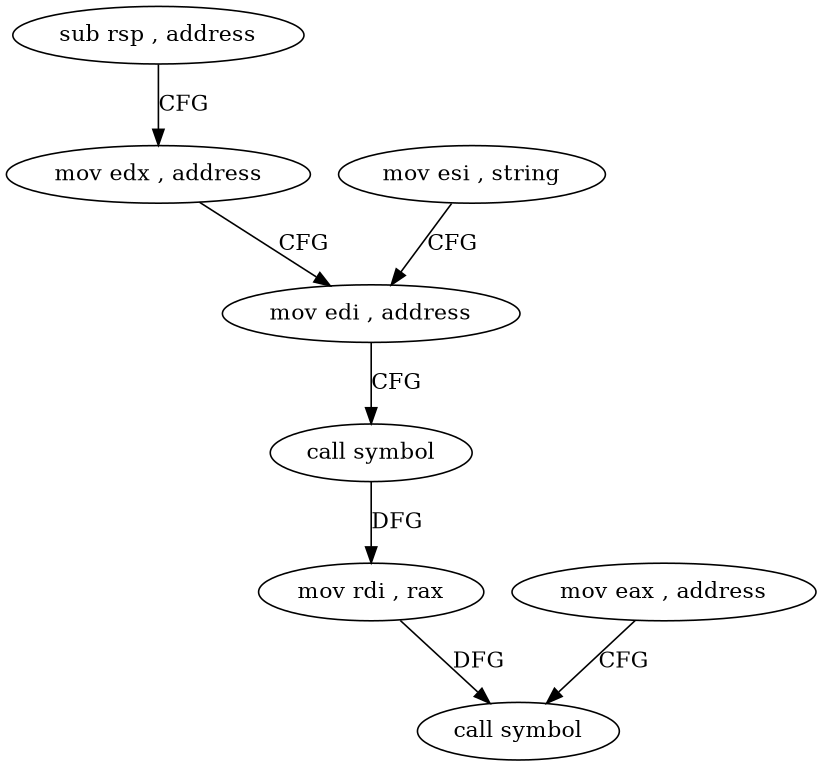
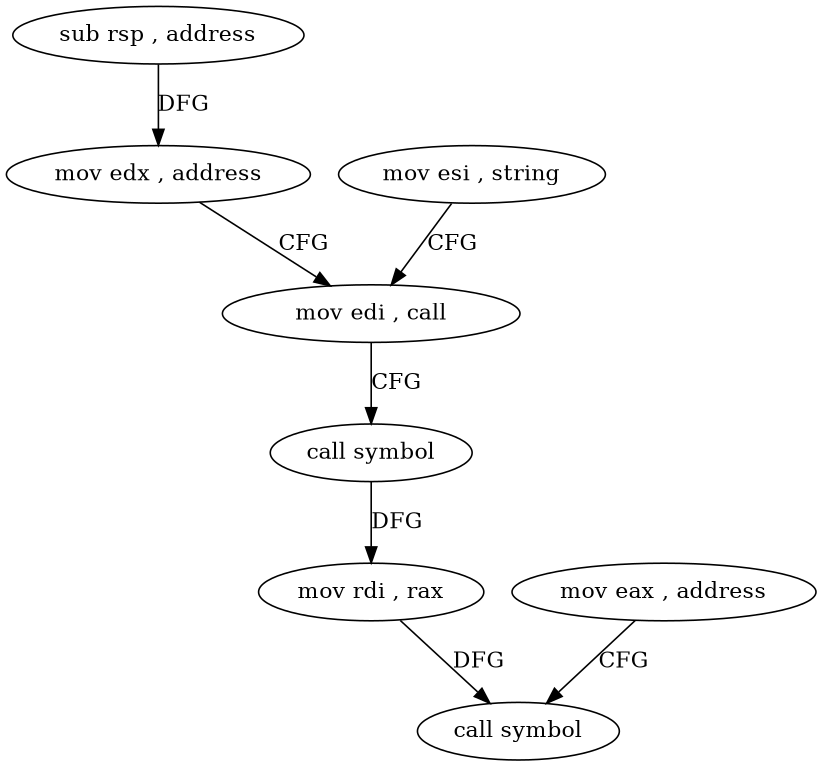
edge "sub rsp , address" -> "mov edx , address": label "CFG" -> "DFG"
node "mov edi , address": label "mov edi , address" -> "mov edi , call"
